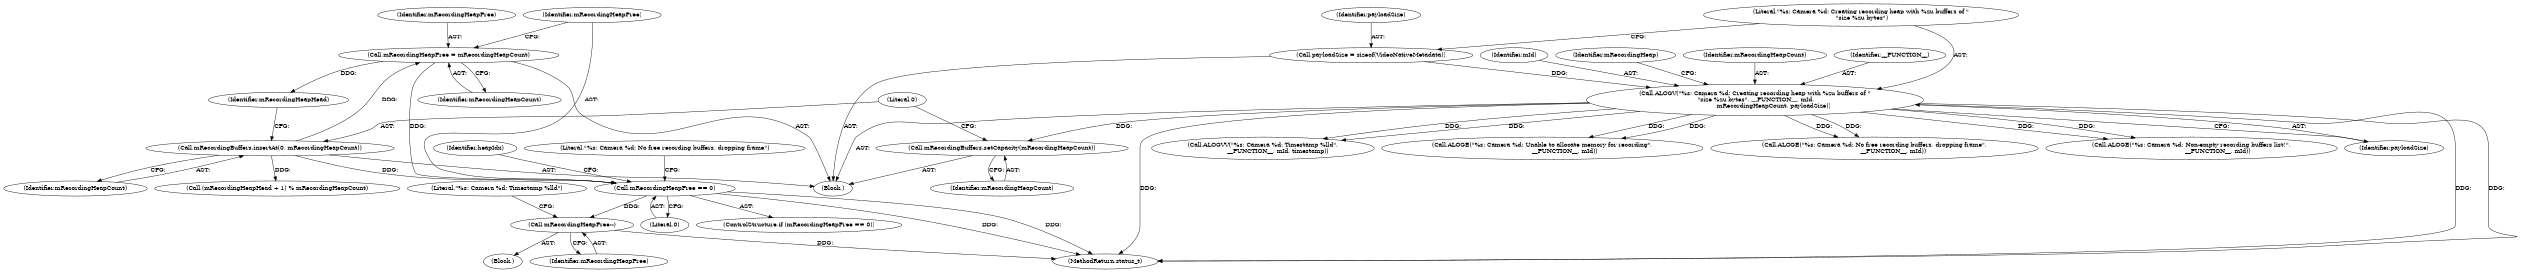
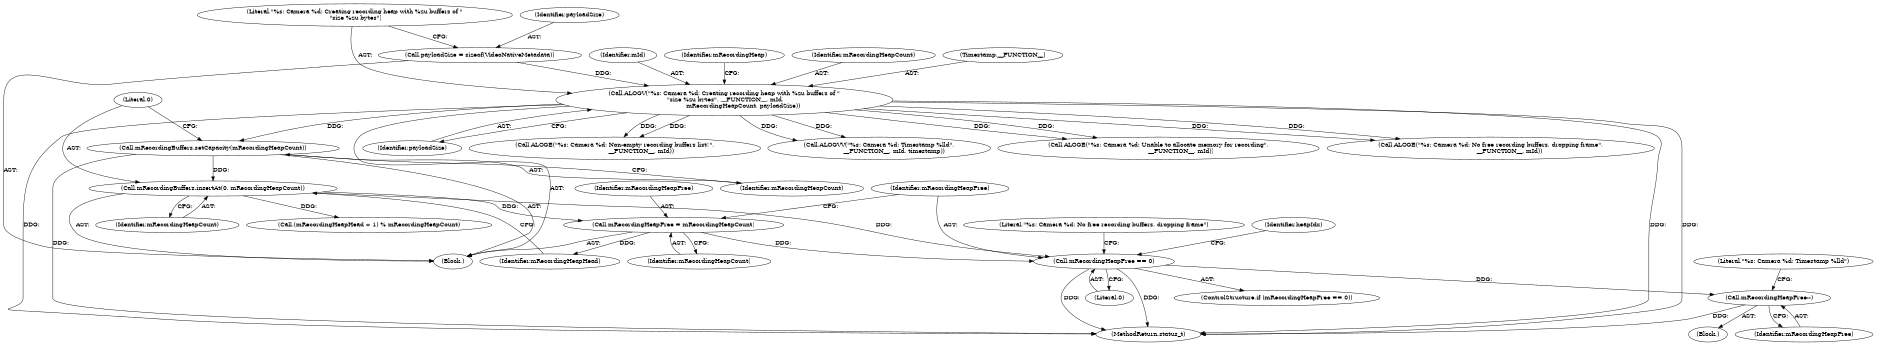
node "(Identifier,__FUNCTION__)": label "(Identifier,__FUNCTION__)" -> "(Timestamp,__FUNCTION__)"
edge "(Call,mRecordingBuffers.setCapacity(mRecordingHeapCount))" -> "(Call,mRecordingBuffers.insertAt(0, mRecordingHeapCount))": added, label "DDG:"
edge "(Call,mRecordingBuffers.setCapacity(mRecordingHeapCount))" -> "(MethodReturn,status_t)": added, label "DDG:"
